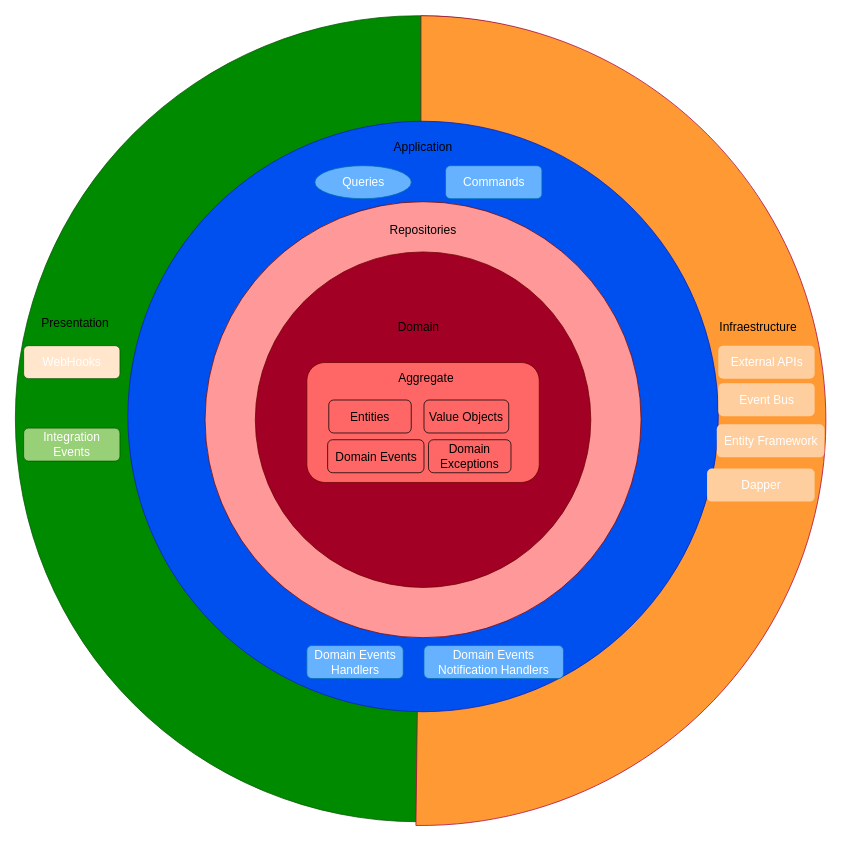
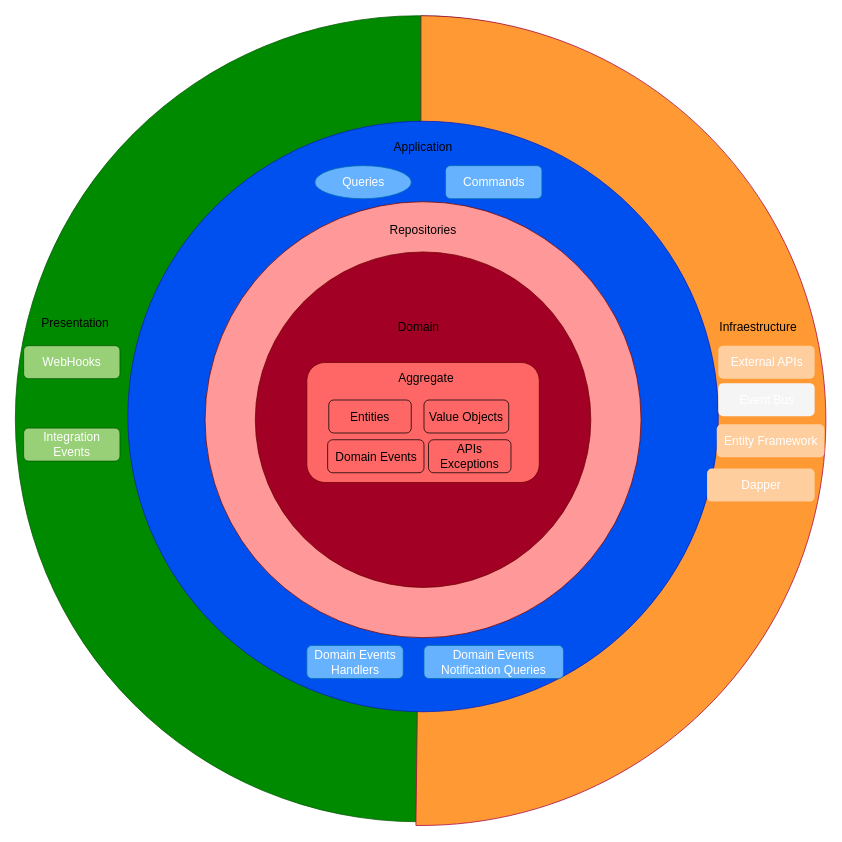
node "WebHooks": fillcolor #ffe6cc -> #97d077
node "Event Bus": fillcolor #ffce9f -> #f5f5f5
node "Domain Exceptions": label "Domain Exceptions" -> "APIs Exceptions"
node "Domain Events Notification Handlers": label "Domain Events Notification Handlers" -> "Domain Events Notification Queries"
